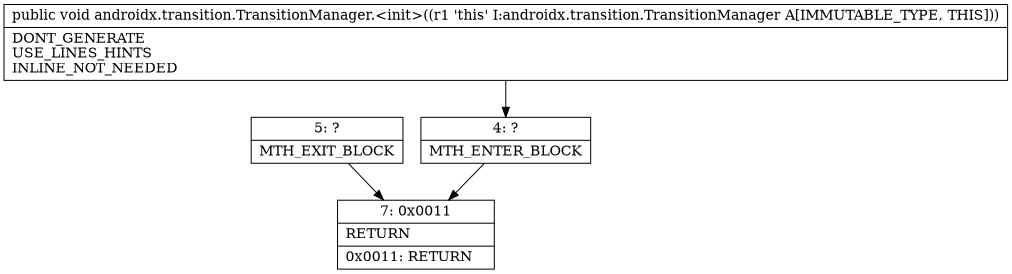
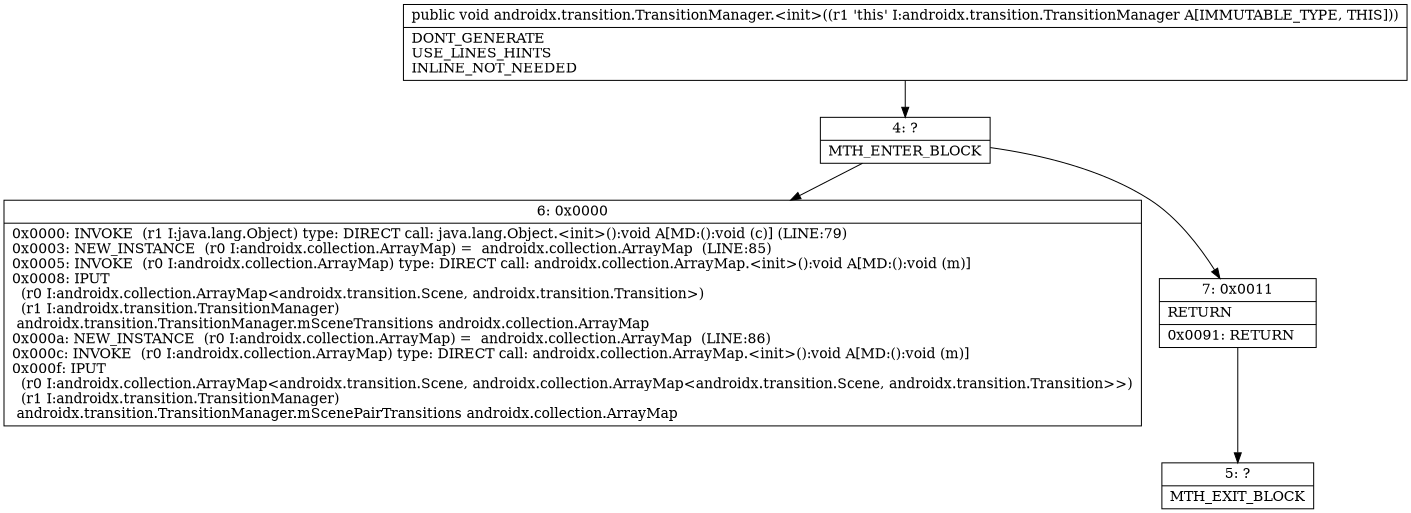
edge "5: ?" -> "7: 0x0011": reversed
node "7: 0x0011": text "0x0011: RETURN" -> "0x0091: RETURN"
node "6: 0x0000": added
